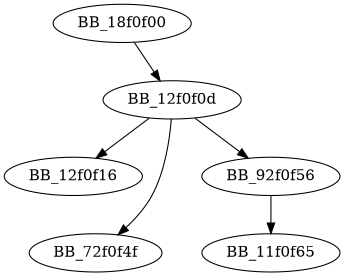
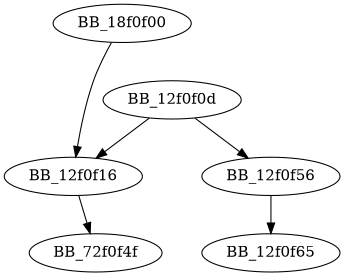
edge "BB_18f0f00" -> "BB_12f0f0d": now "BB_18f0f00" -> "BB_12f0f16"
node "BB_92f0f56": label "BB_92f0f56" -> "BB_12f0f56"
edge "BB_12f0f0d" -> "BB_72f0f4f": now "BB_12f0f16" -> "BB_72f0f4f"
node "BB_11f0f65": label "BB_11f0f65" -> "BB_12f0f65"
